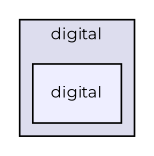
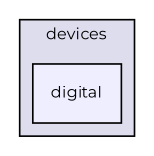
cluster "digital": label "digital" -> "devices"
